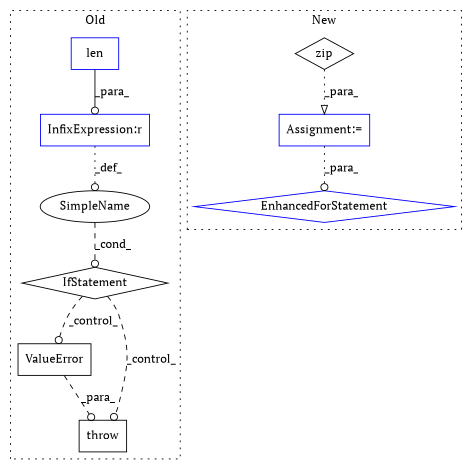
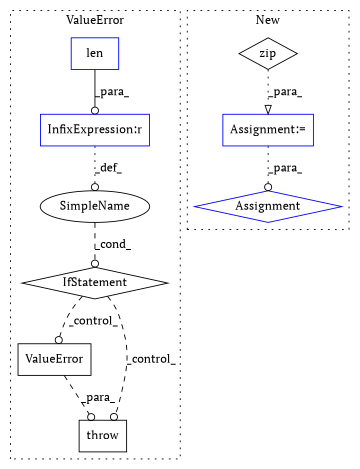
cluster "Old": label "Old" -> "ValueError"
node "EnhancedForStatement": label "EnhancedForStatement" -> "Assignment"
